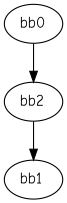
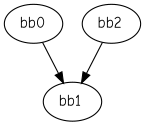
edge "bb0" -> "bb2": now "bb0" -> "bb1"
